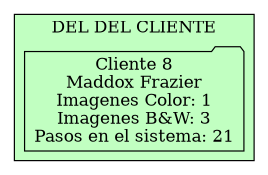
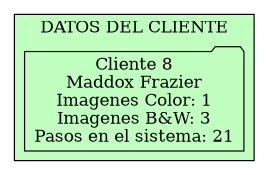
cluster "DEL DEL CLIENTE": label "DEL DEL CLIENTE" -> "DATOS DEL CLIENTE"
